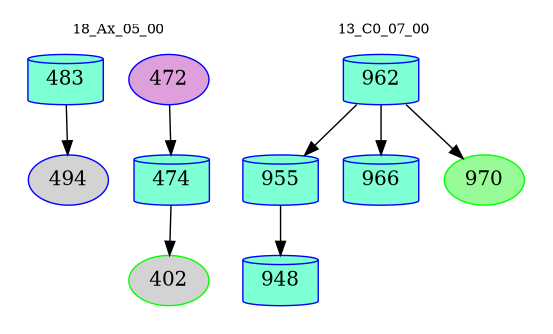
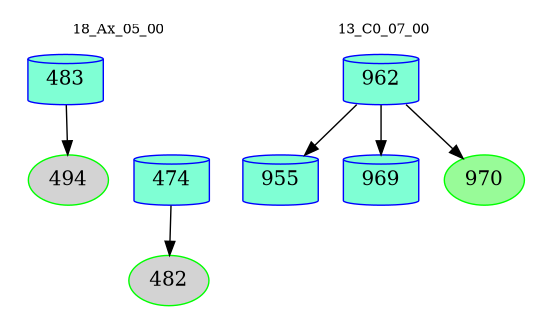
node "472": removed
node "494": color blue -> green
node "966": label "966" -> "969"
node "402": label "402" -> "482"
node "948": removed
